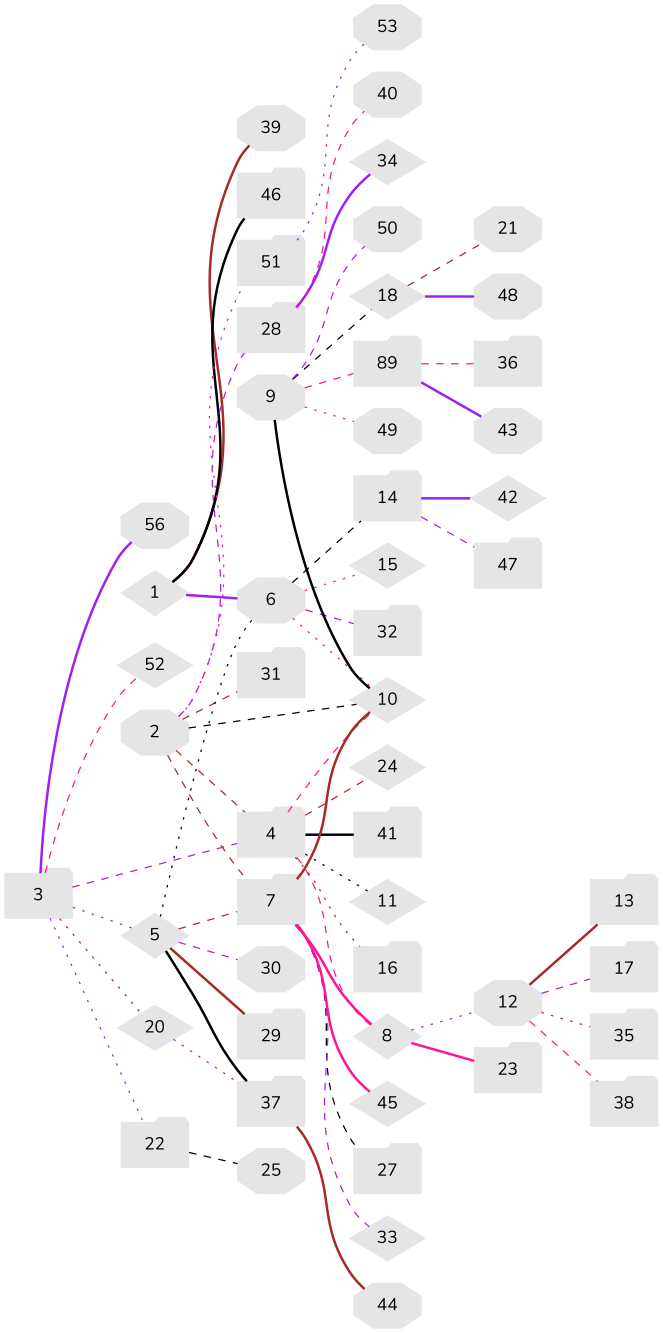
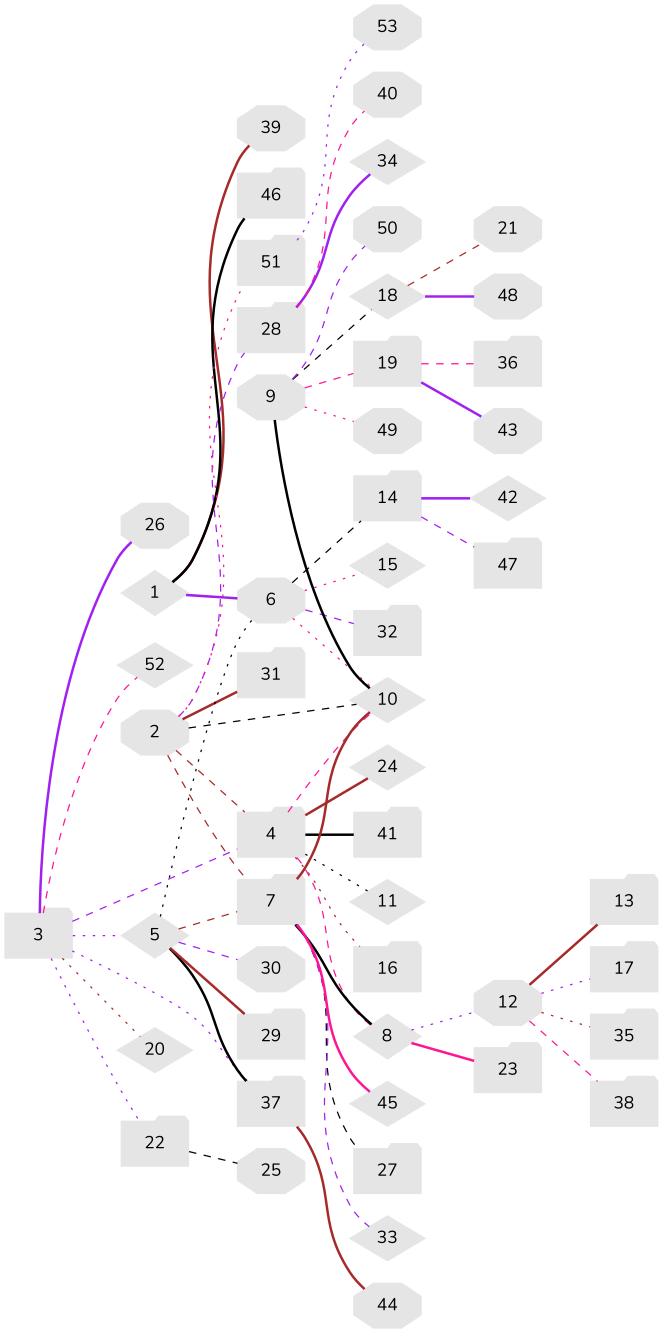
node "89": label "89" -> "19"
node "56": label "56" -> "26"
edge "31" -- "2": style dashed -> bold
edge "24" -- "4": style dashed -> bold
edge "7" -- "8": color deeppink -> black
edge "17" -- "12": style dashed -> dotted
edge "20" -- "37": now "3" -- "37"
